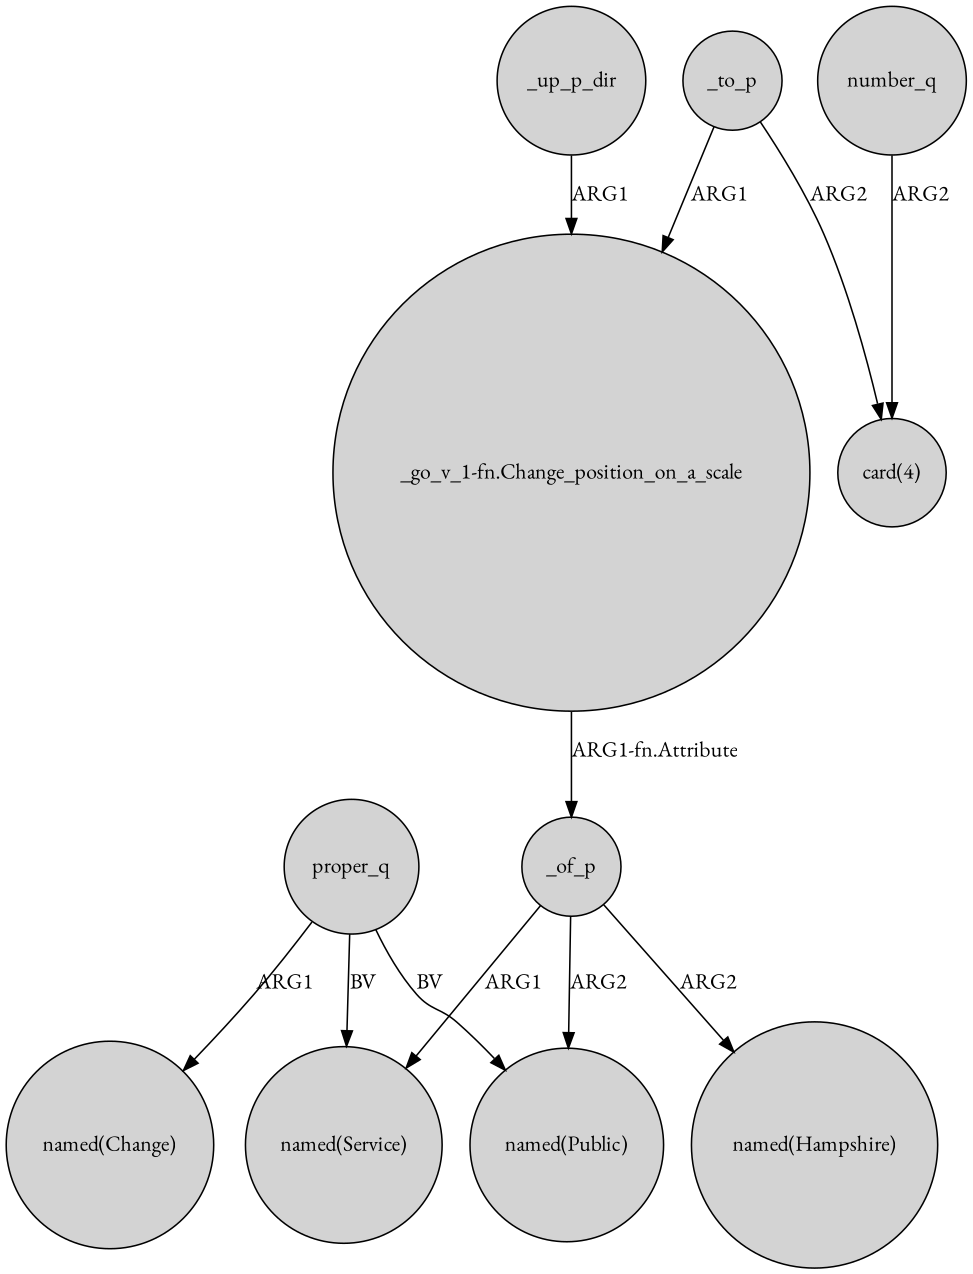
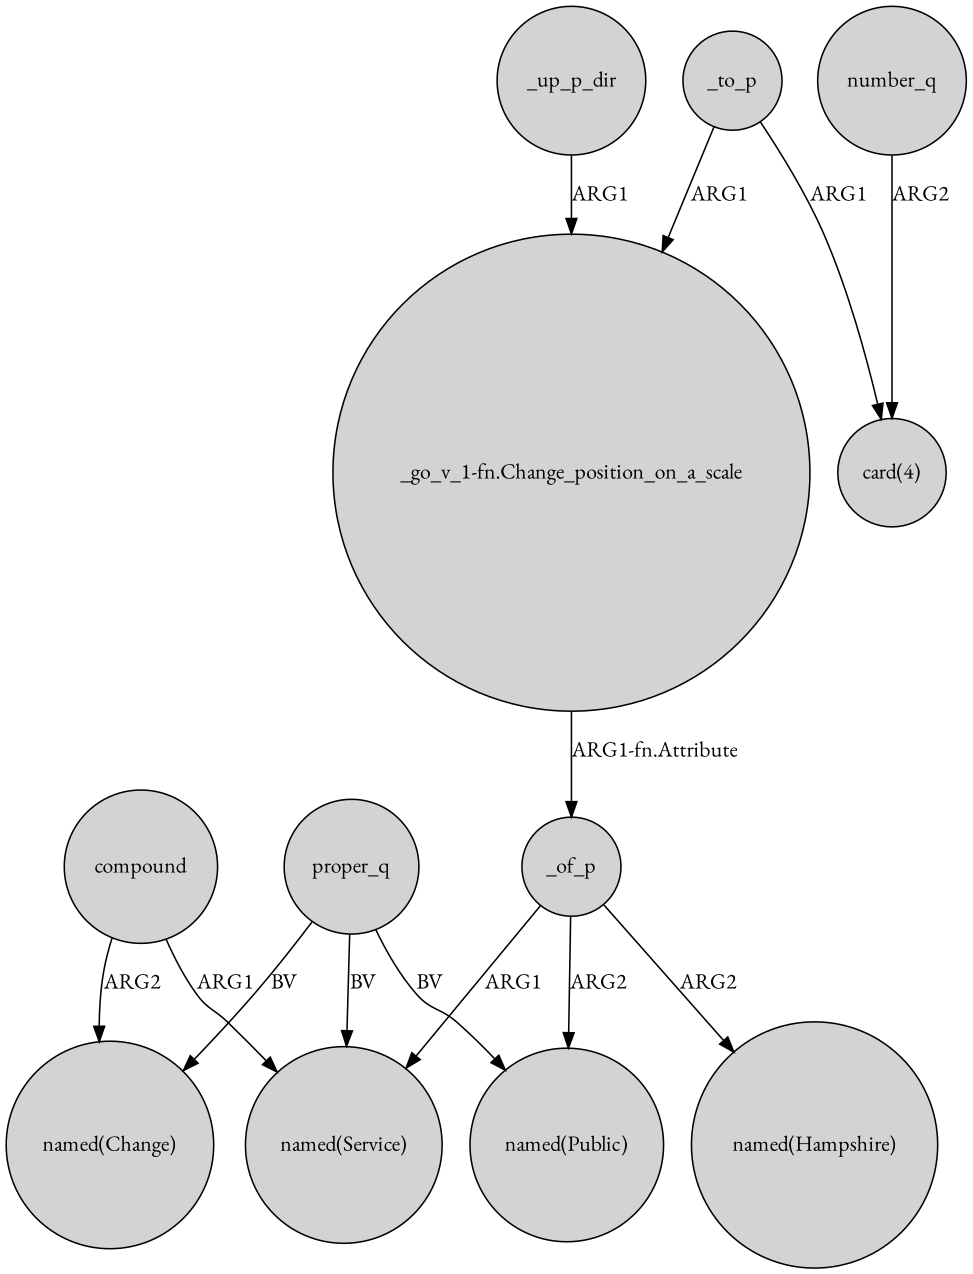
edge "_to_p" -> "card(4)": label "ARG2" -> "ARG1"
node "compound": added
edge "proper_q" -> "named(Change)": label "ARG1" -> "BV"
